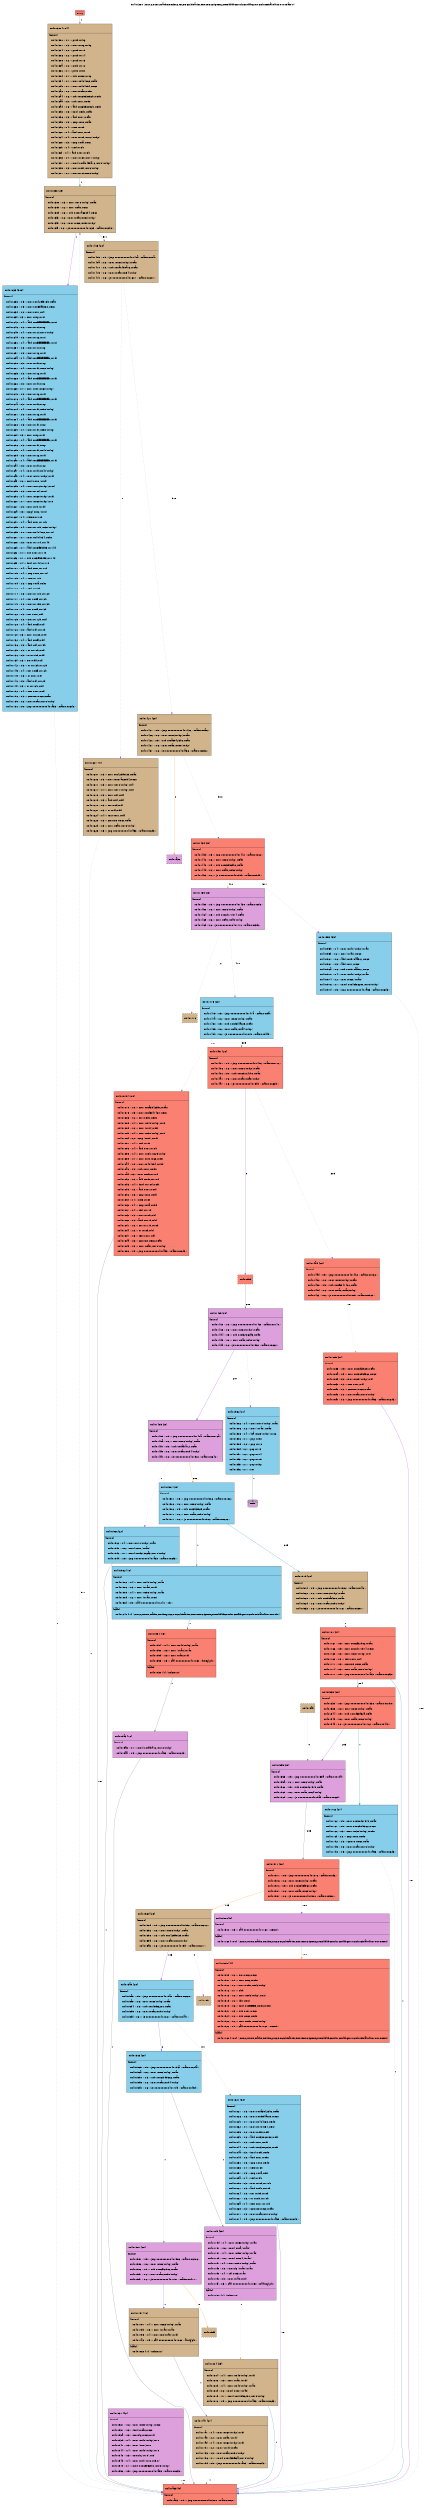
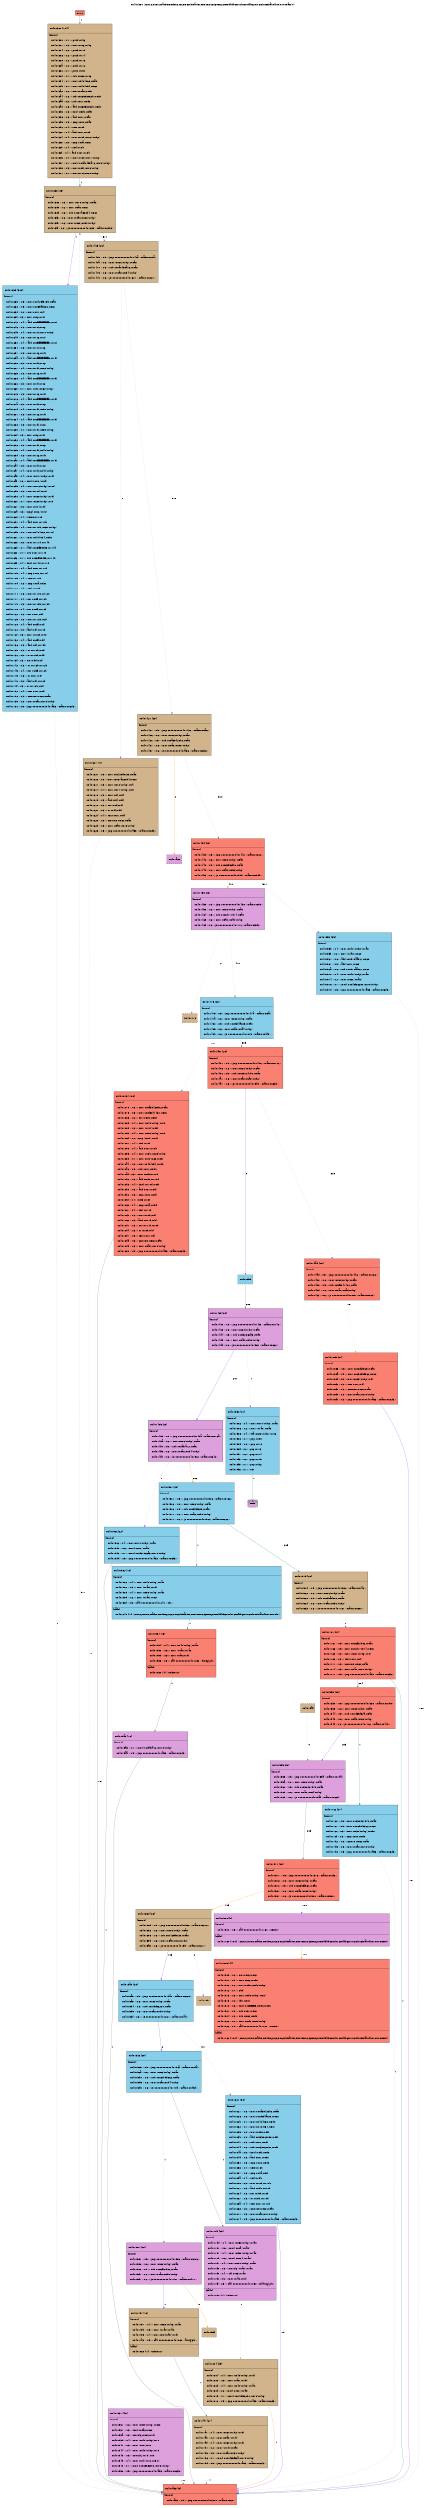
node "0x4019bb": fillcolor salmon -> skyblue
edge "0x401804 [29]" -> "0x401a53 [5]": color teal -> darkorange
